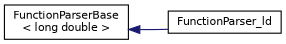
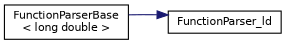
edge "FunctionParser_ld" -> "FunctionParserBase < long double >": reversed
